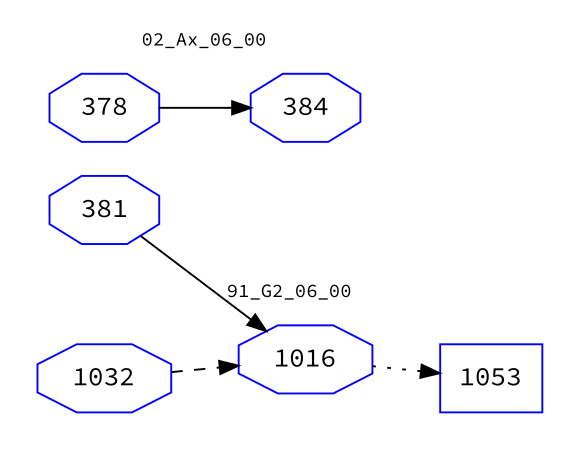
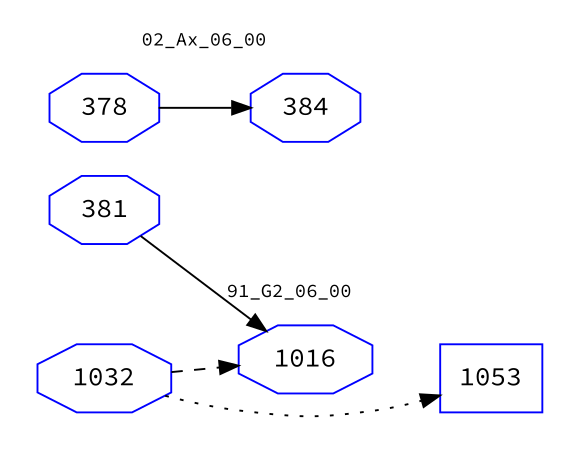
edge "1016" -> "1053": now "1032" -> "1053"
